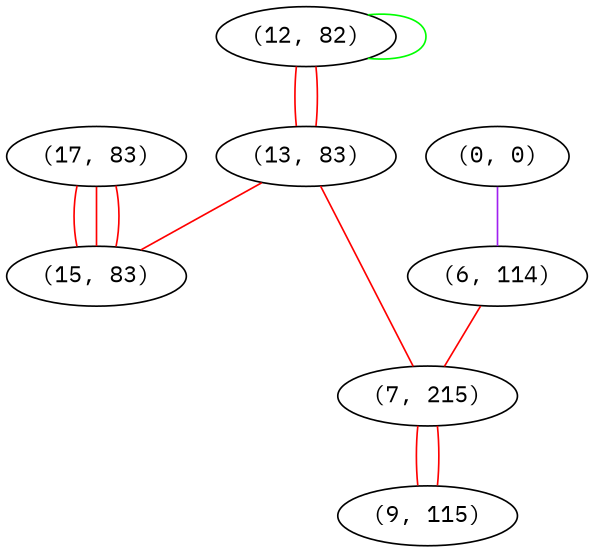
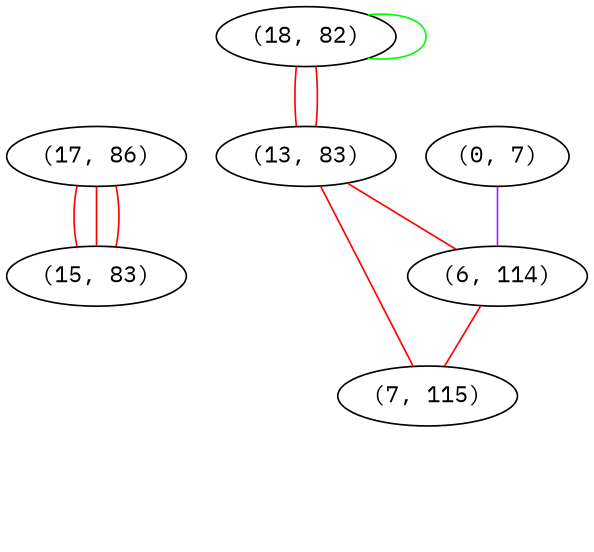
node "(12, 82)": label "(12, 82)" -> "(18, 82)"
node "(17, 83)": label "(17, 83)" -> "(17, 86)"
node "(0, 0)": label "(0, 0)" -> "(0, 7)"
edge "(13, 83)" -- "(15, 83)": now "(13, 83)" -- "(6, 114)"
node "(7, 215)": label "(7, 215)" -> "(7, 115)"
node "(9, 115)": removed
